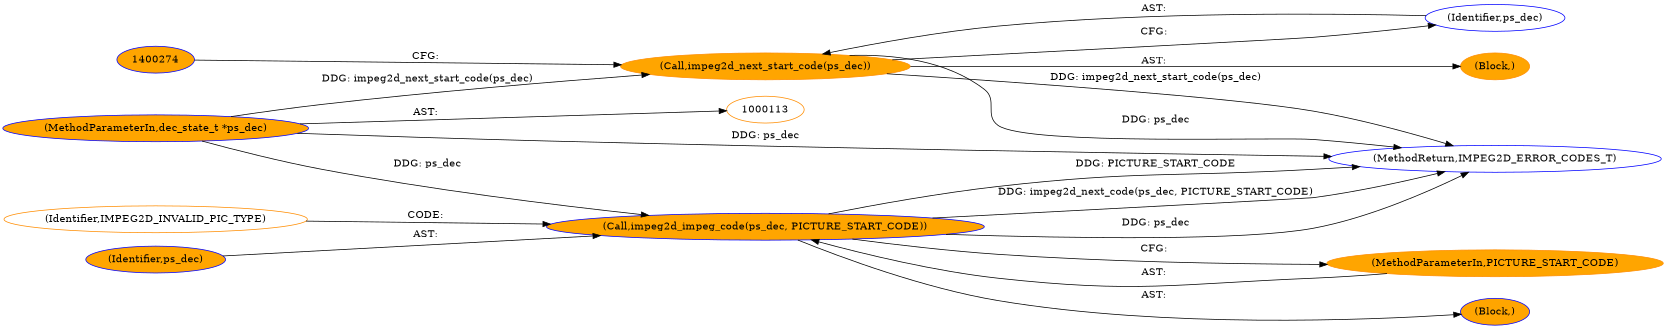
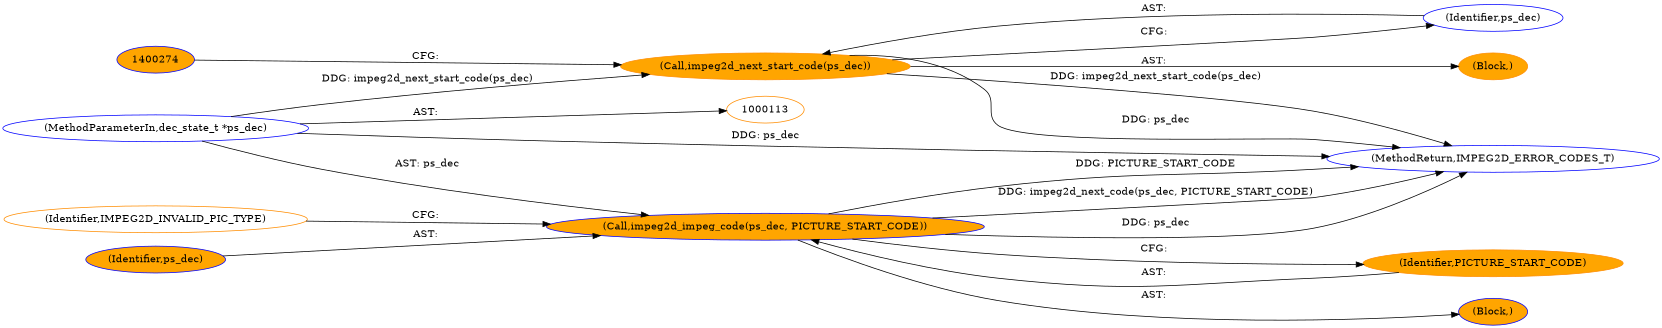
node "(MethodParameterIn,dec_state_t *ps_dec)": fillcolor orange -> white
edge "(MethodParameterIn,dec_state_t *ps_dec)" -> "(Call,impeg2d_impeg_code(ps_dec, PICTURE_START_CODE))": label "DDG: ps_dec" -> "AST: ps_dec"
edge "(Identifier,IMPEG2D_INVALID_PIC_TYPE)" -> "(Call,impeg2d_impeg_code(ps_dec, PICTURE_START_CODE))": label "CODE: " -> "CFG: "
node "(MethodParameterIn,PICTURE_START_CODE)": label "(MethodParameterIn,PICTURE_START_CODE)" -> "(Identifier,PICTURE_START_CODE)"
